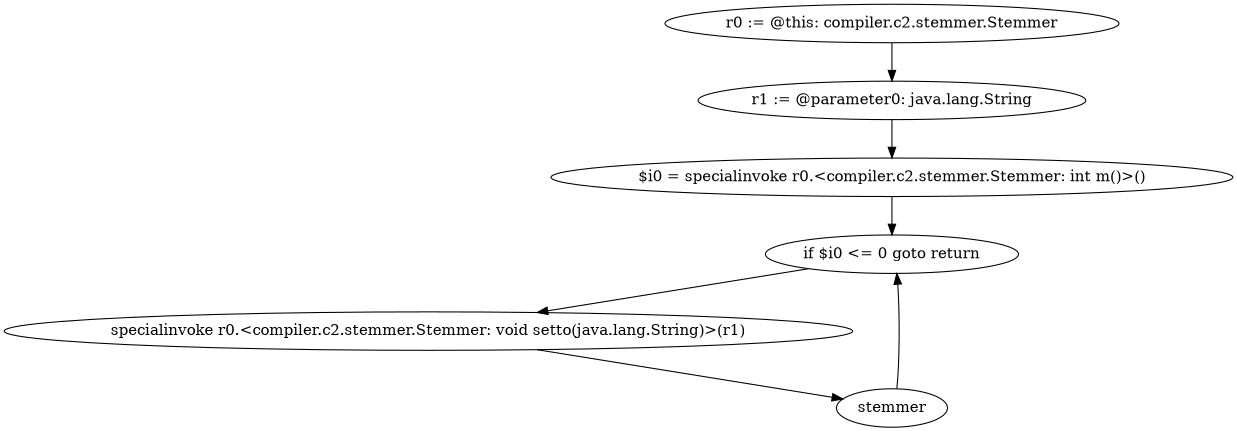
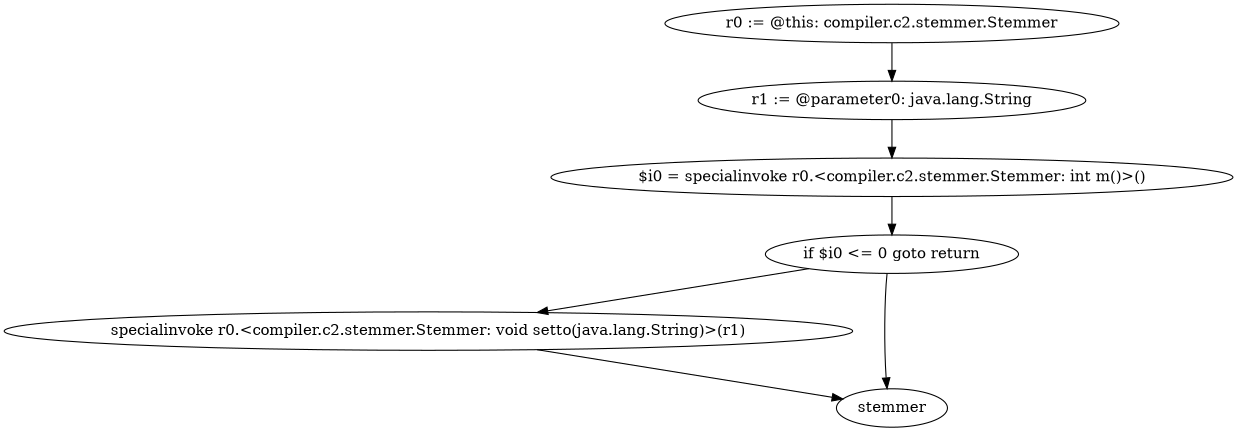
edge "stemmer" -> "if $i0 <= 0 goto return": reversed
